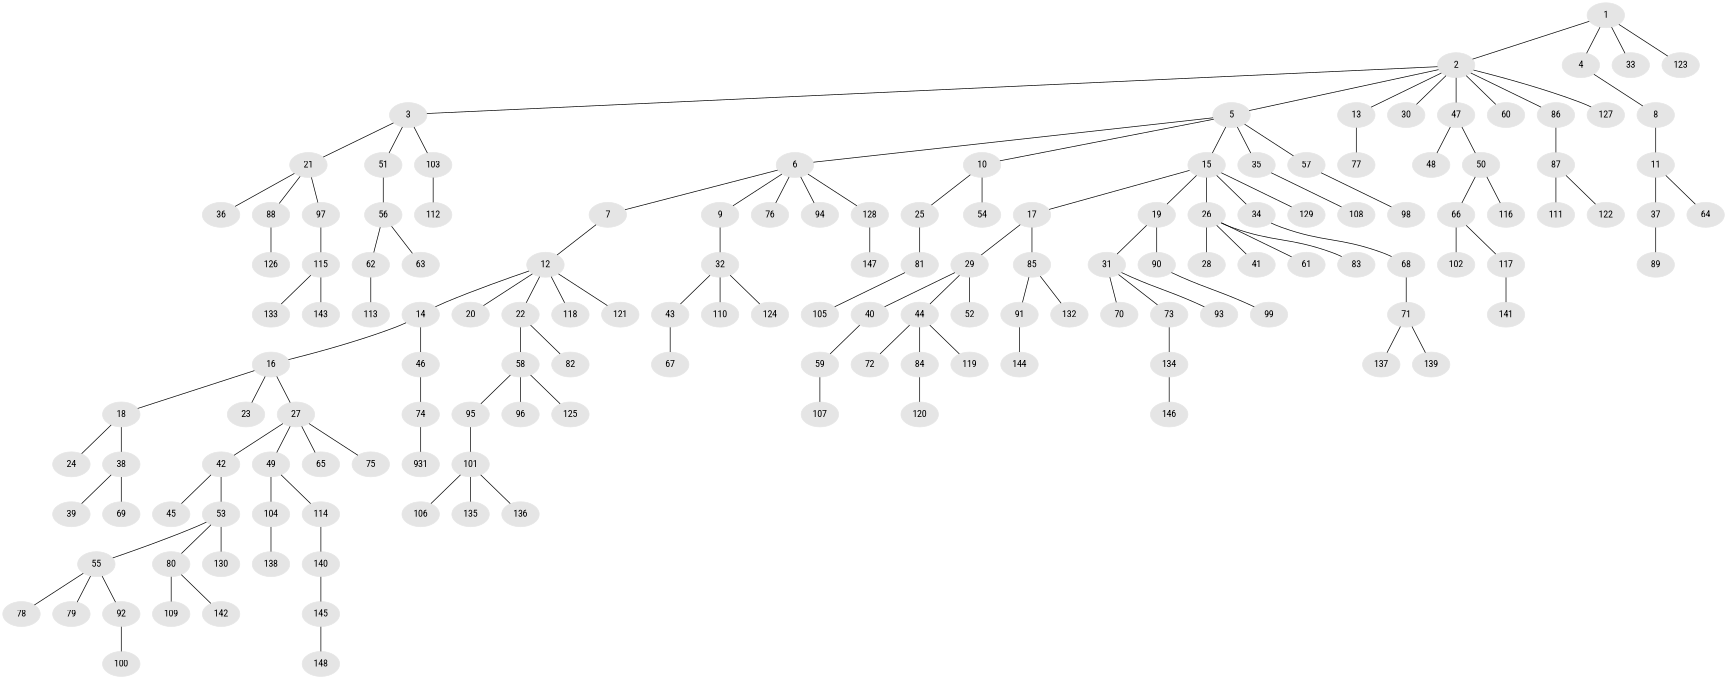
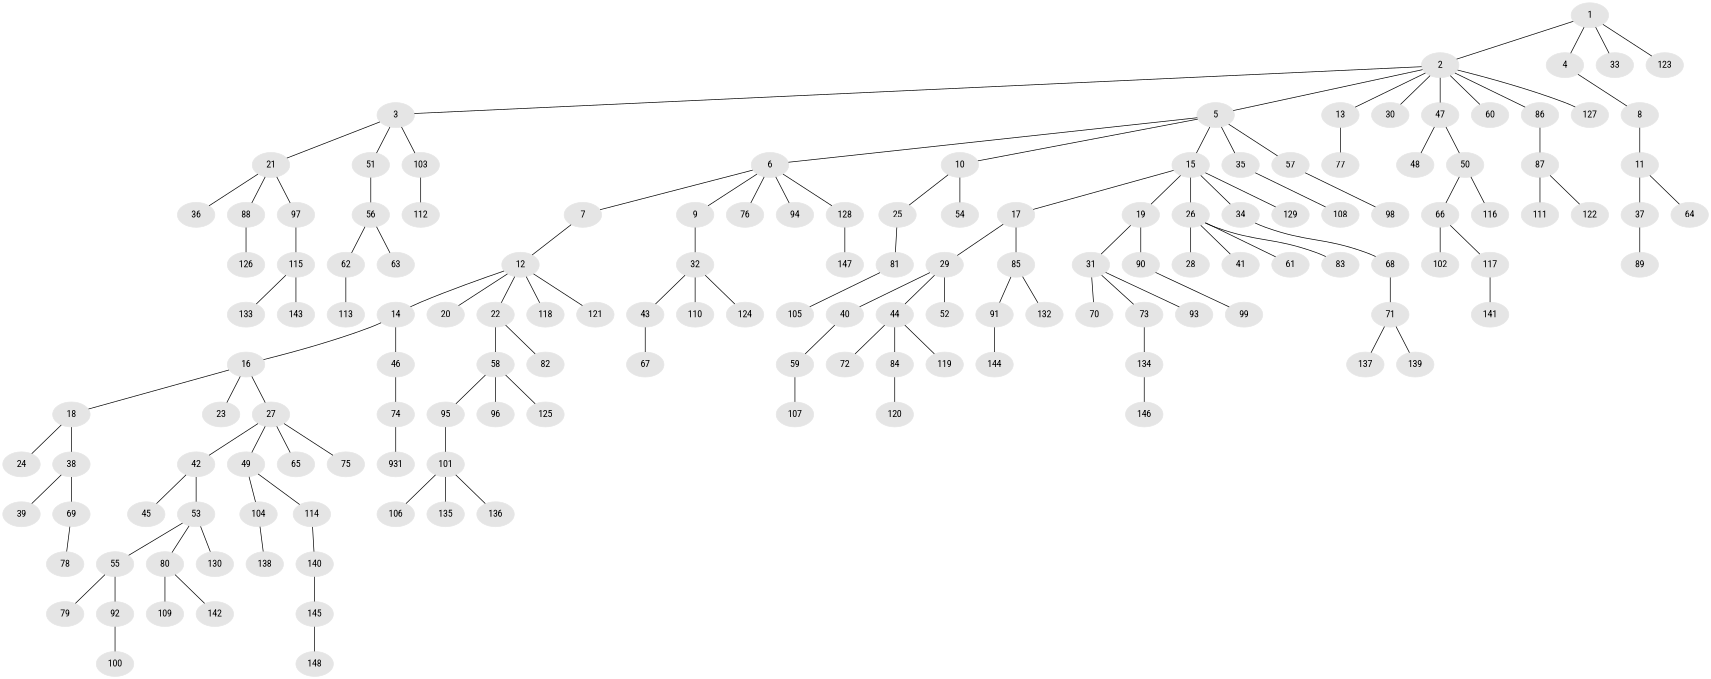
edge "55" -- "78": now "69" -- "78"
